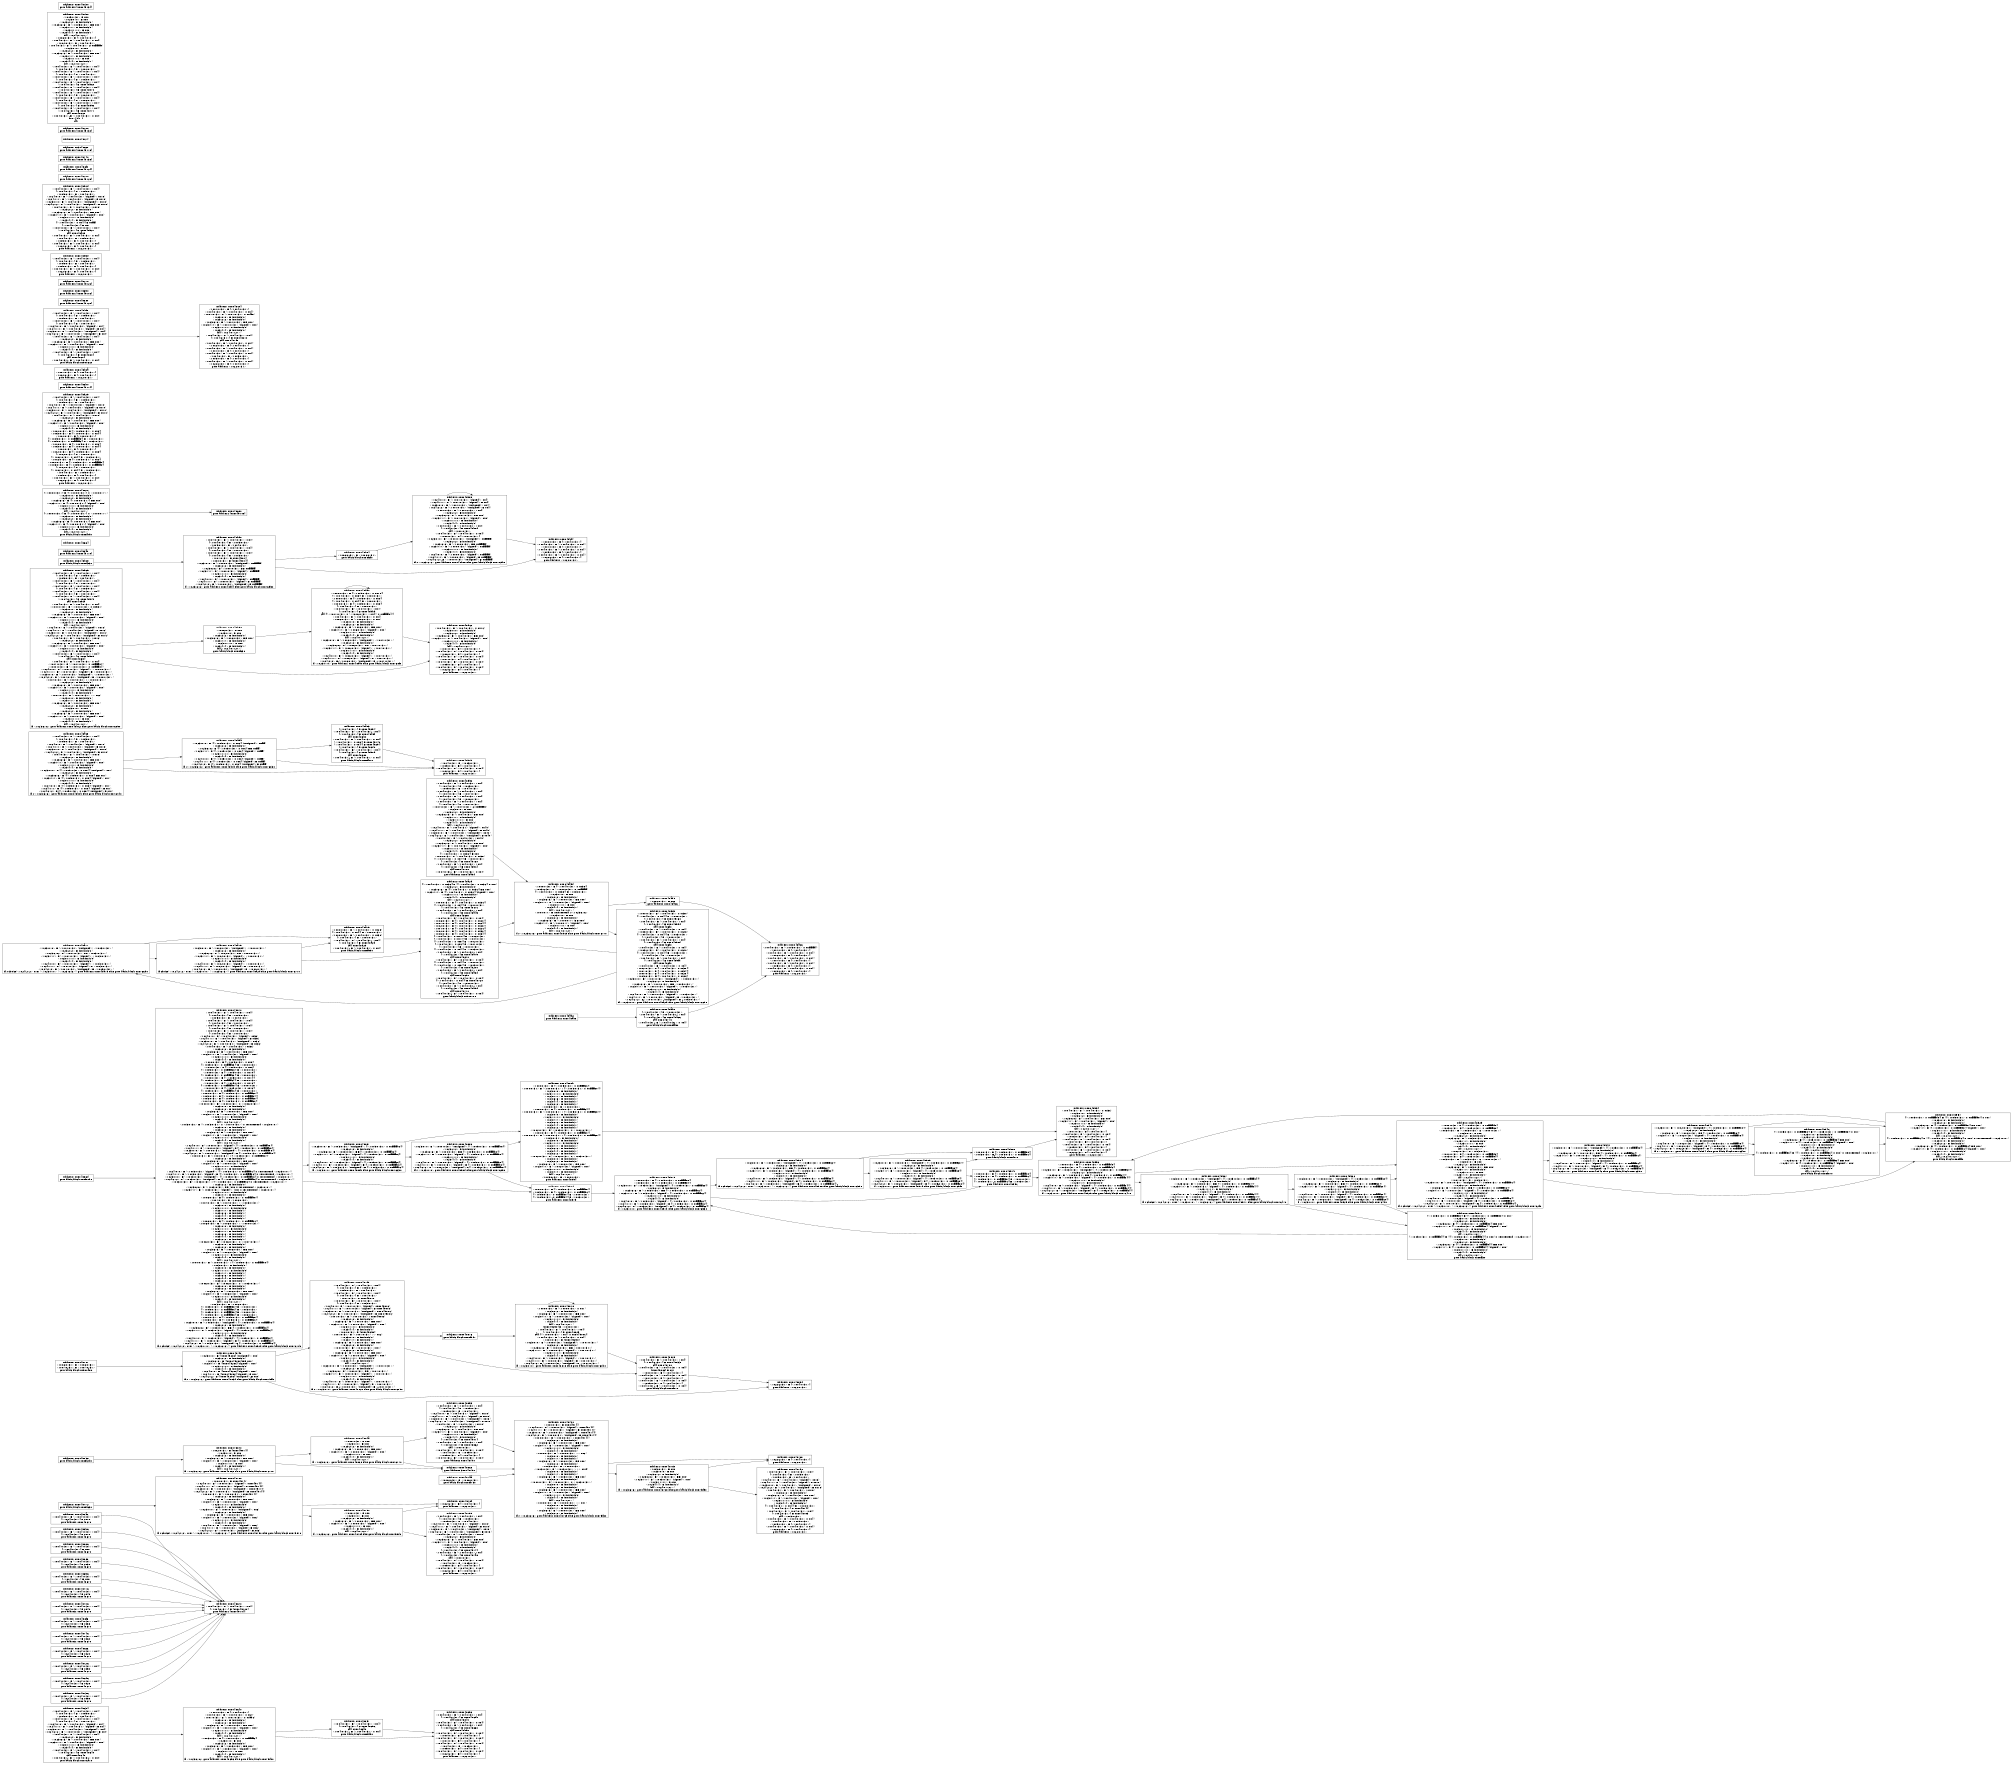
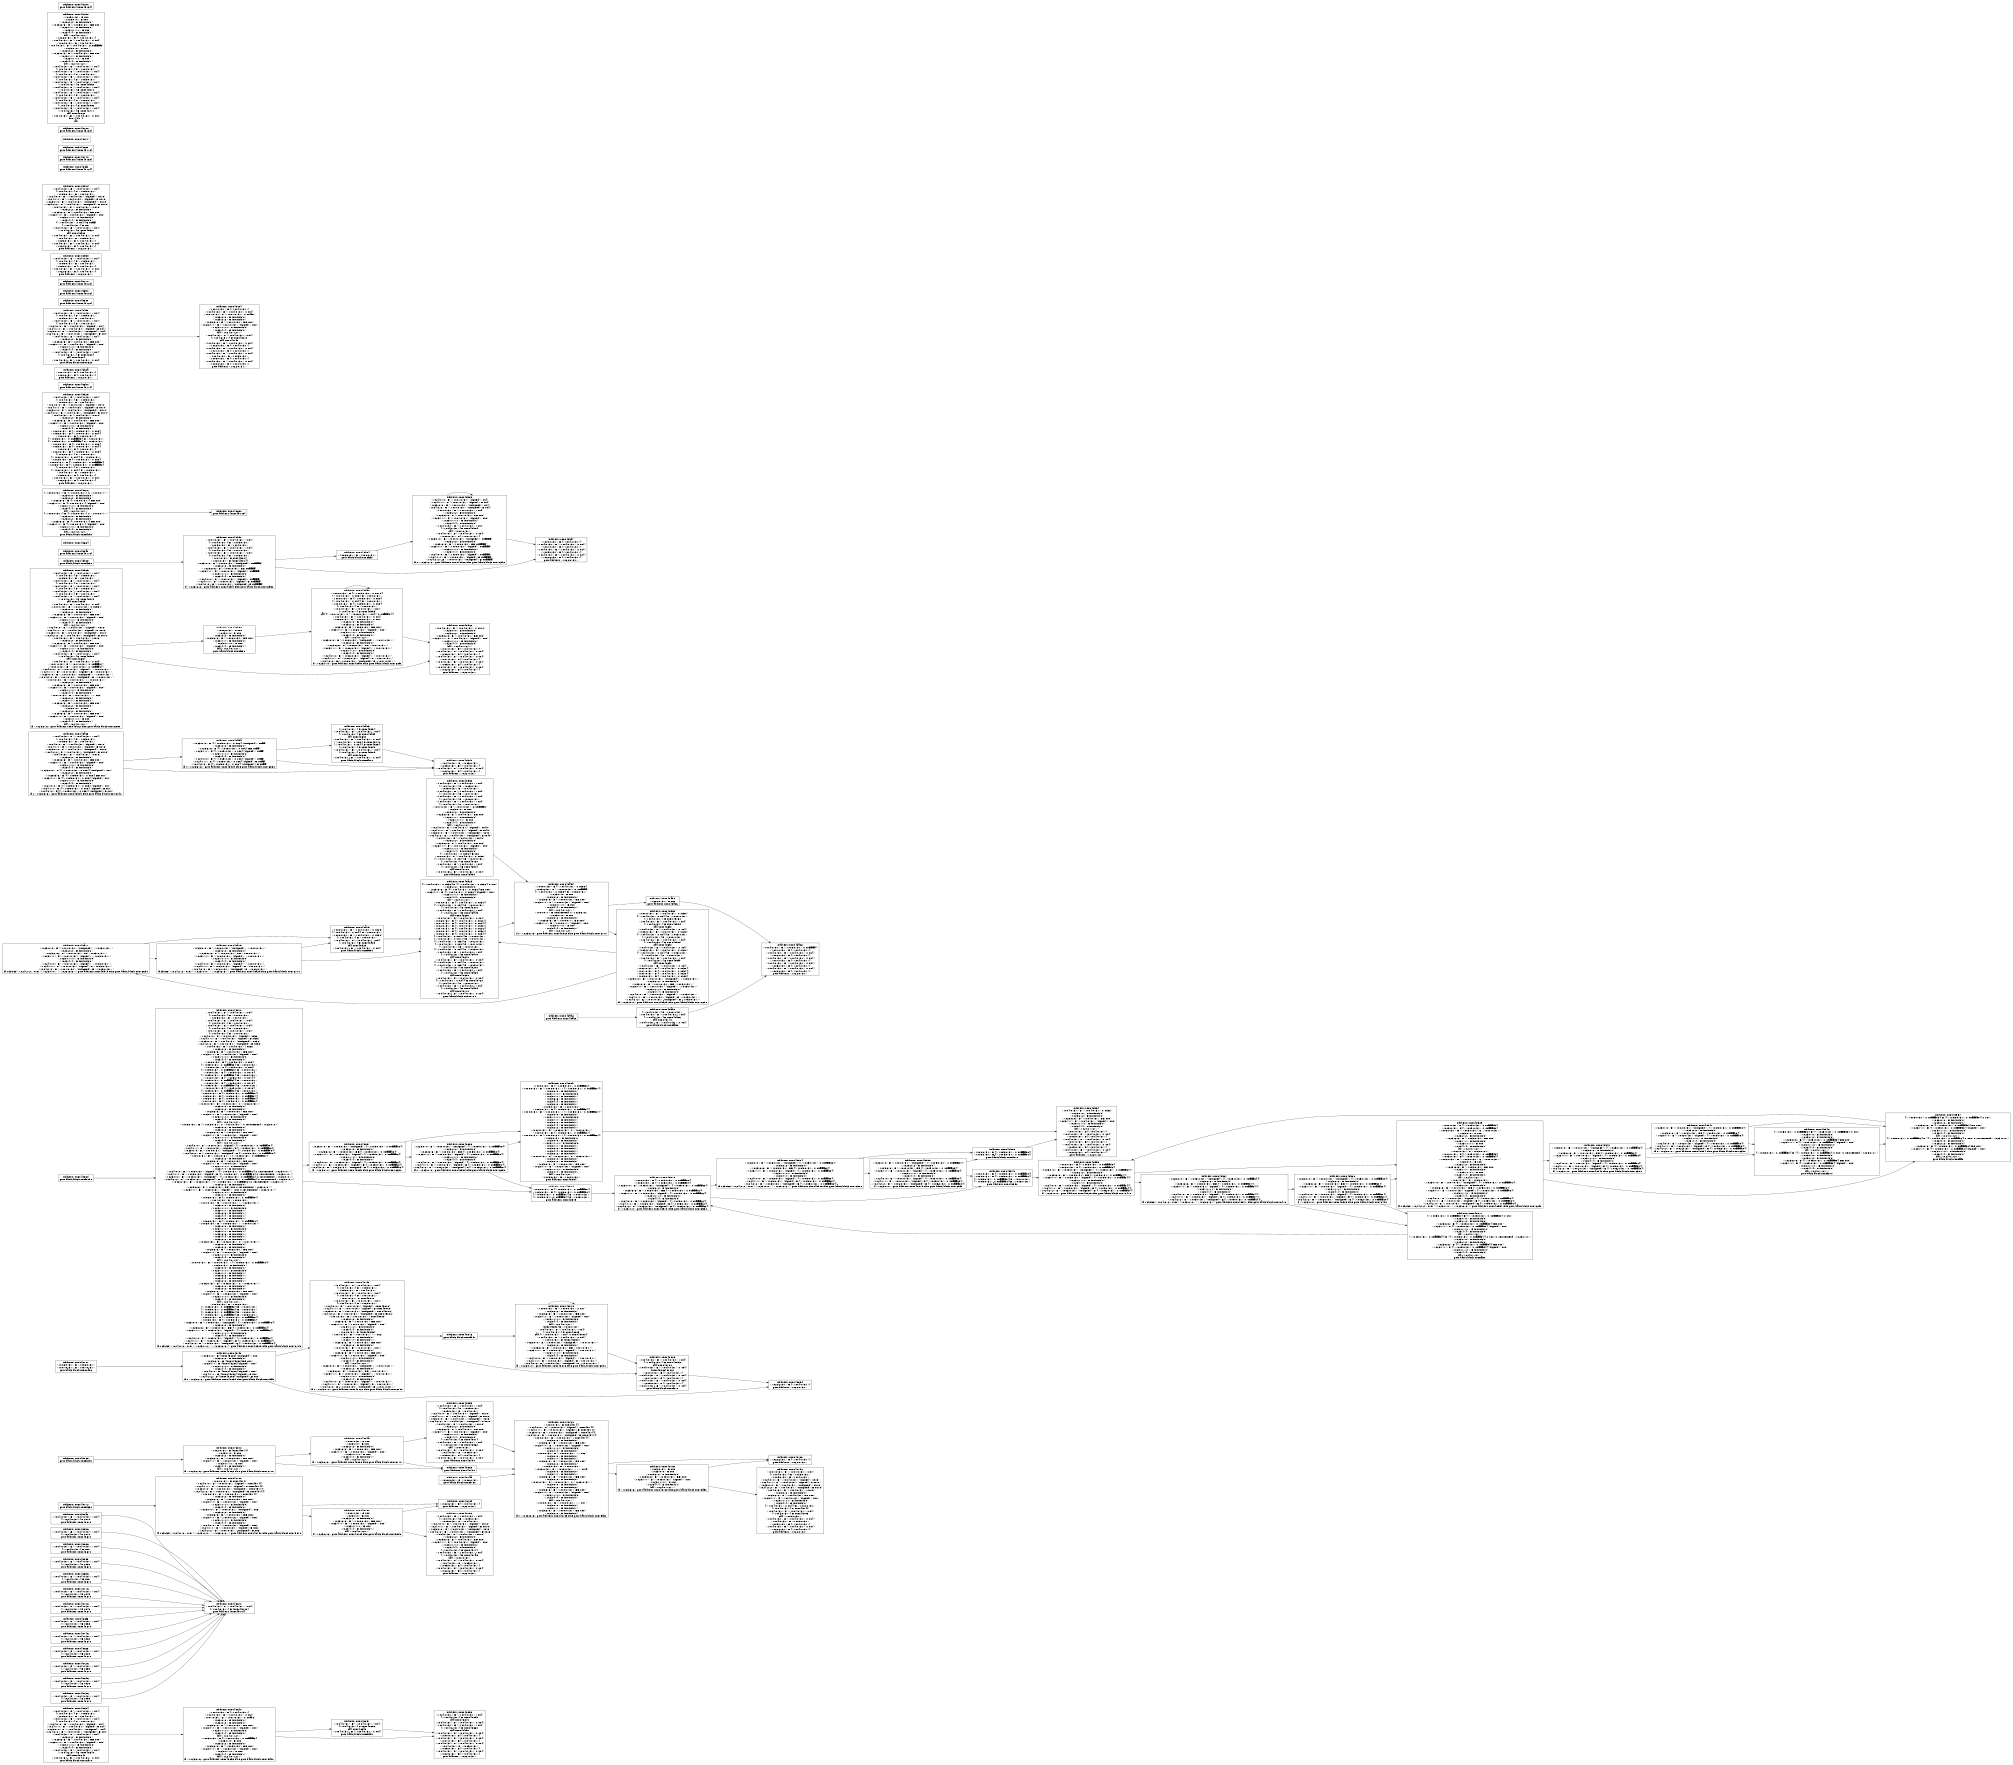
node "Address: 0x8048700 goto address [0x8049128]": removed
